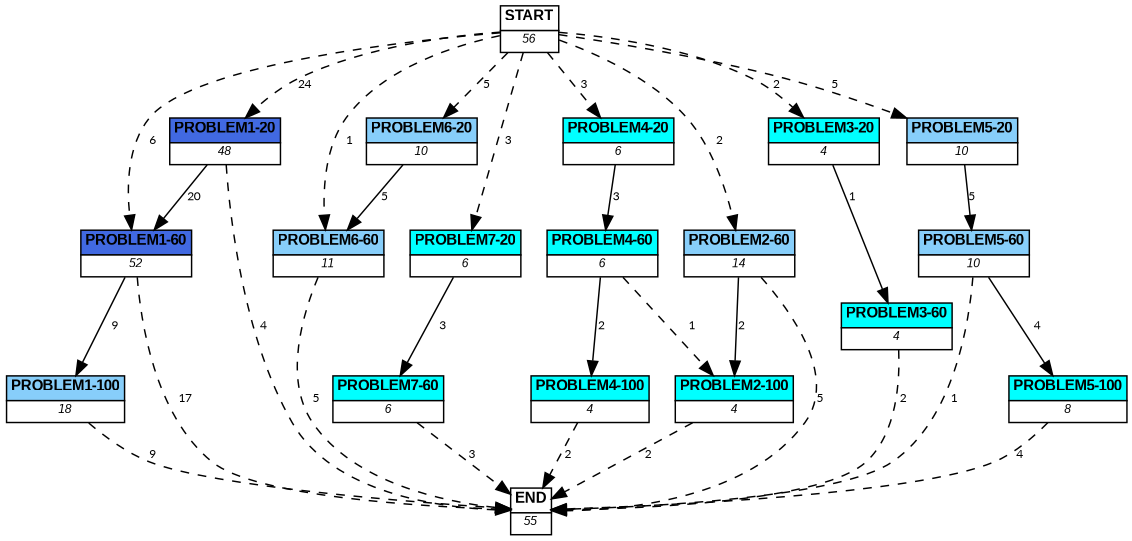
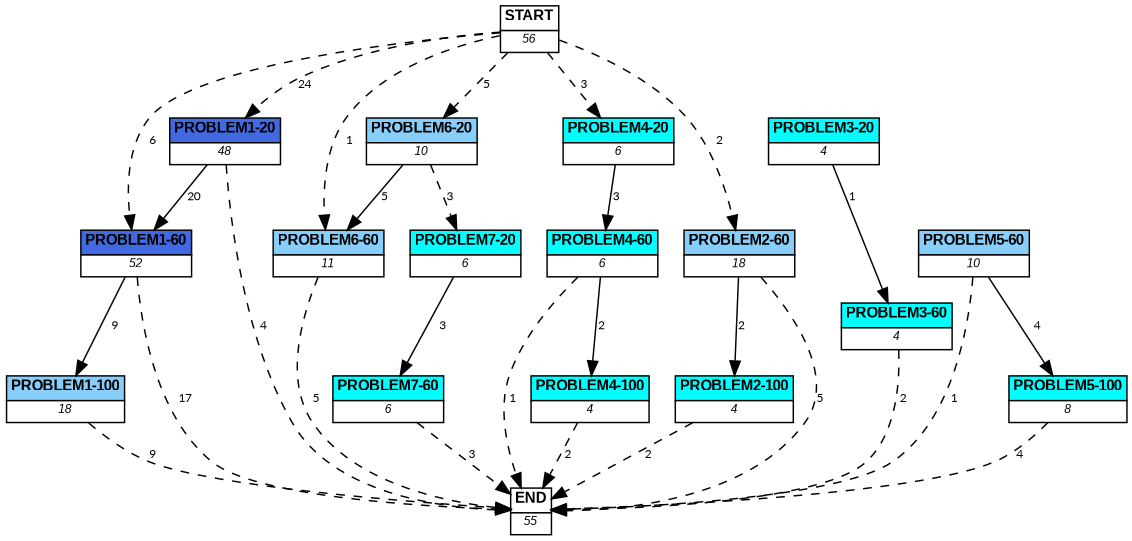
edge "START" -> "PROBLEM3-20": removed, label "2"
edge "START" -> "PROBLEM7-20": now "PROBLEM6-20" -> "PROBLEM7-20"
node "PROBLEM5-20": removed
node "PROBLEM2-60": text "14" -> "18"
edge "PROBLEM4-60" -> "PROBLEM2-100": now "PROBLEM4-60" -> "END"
